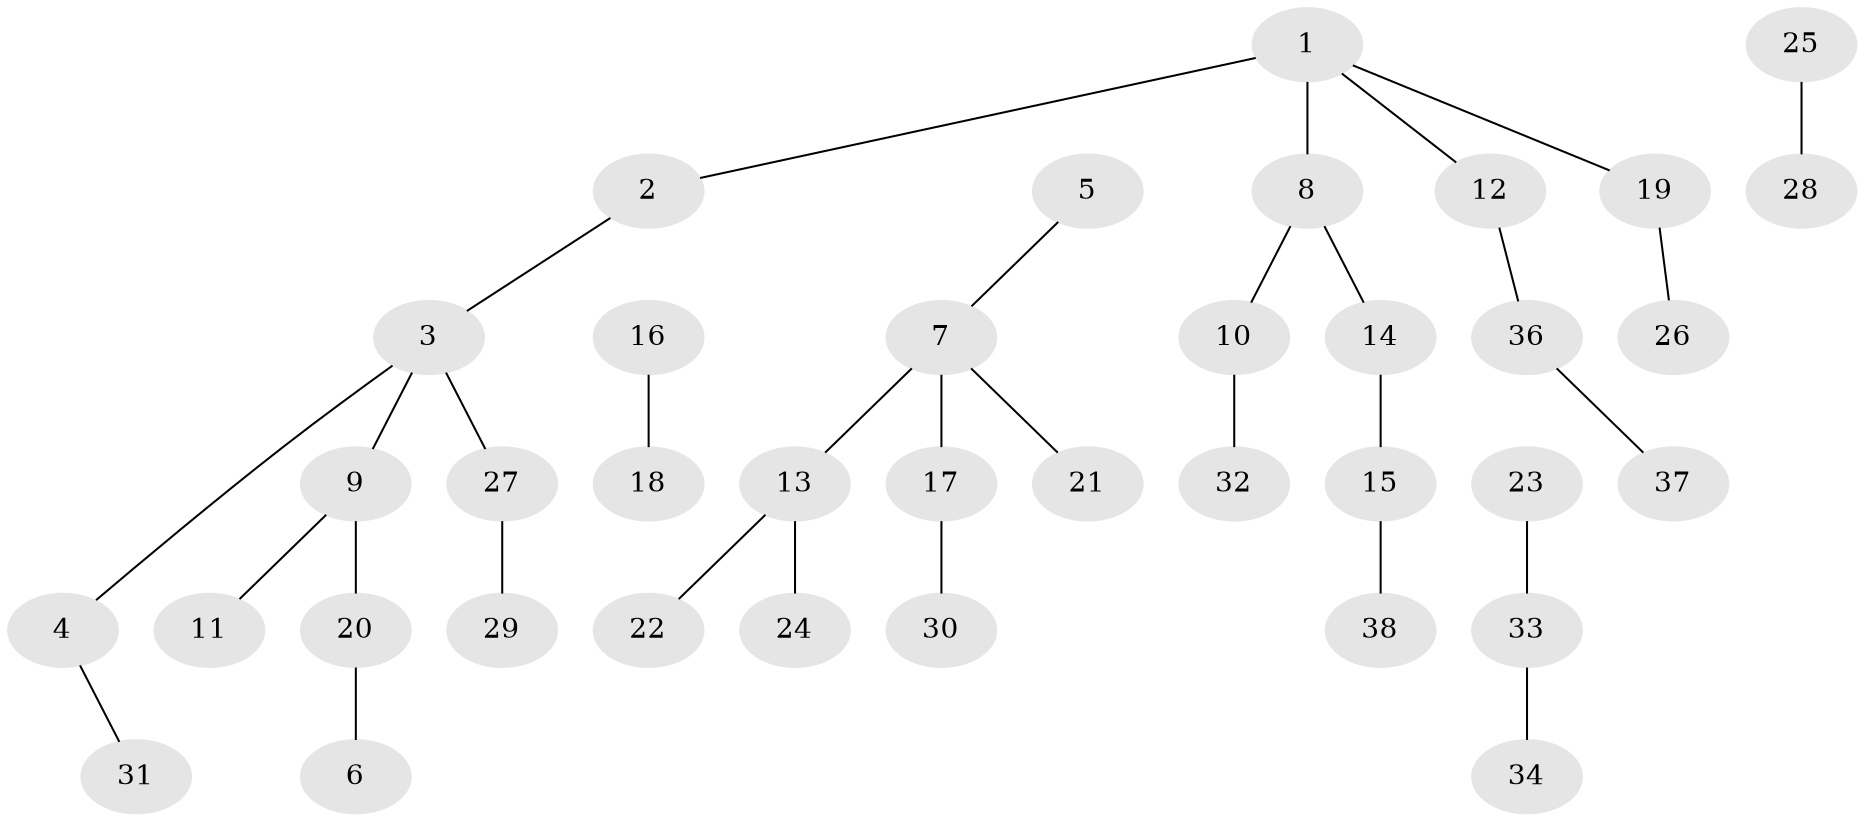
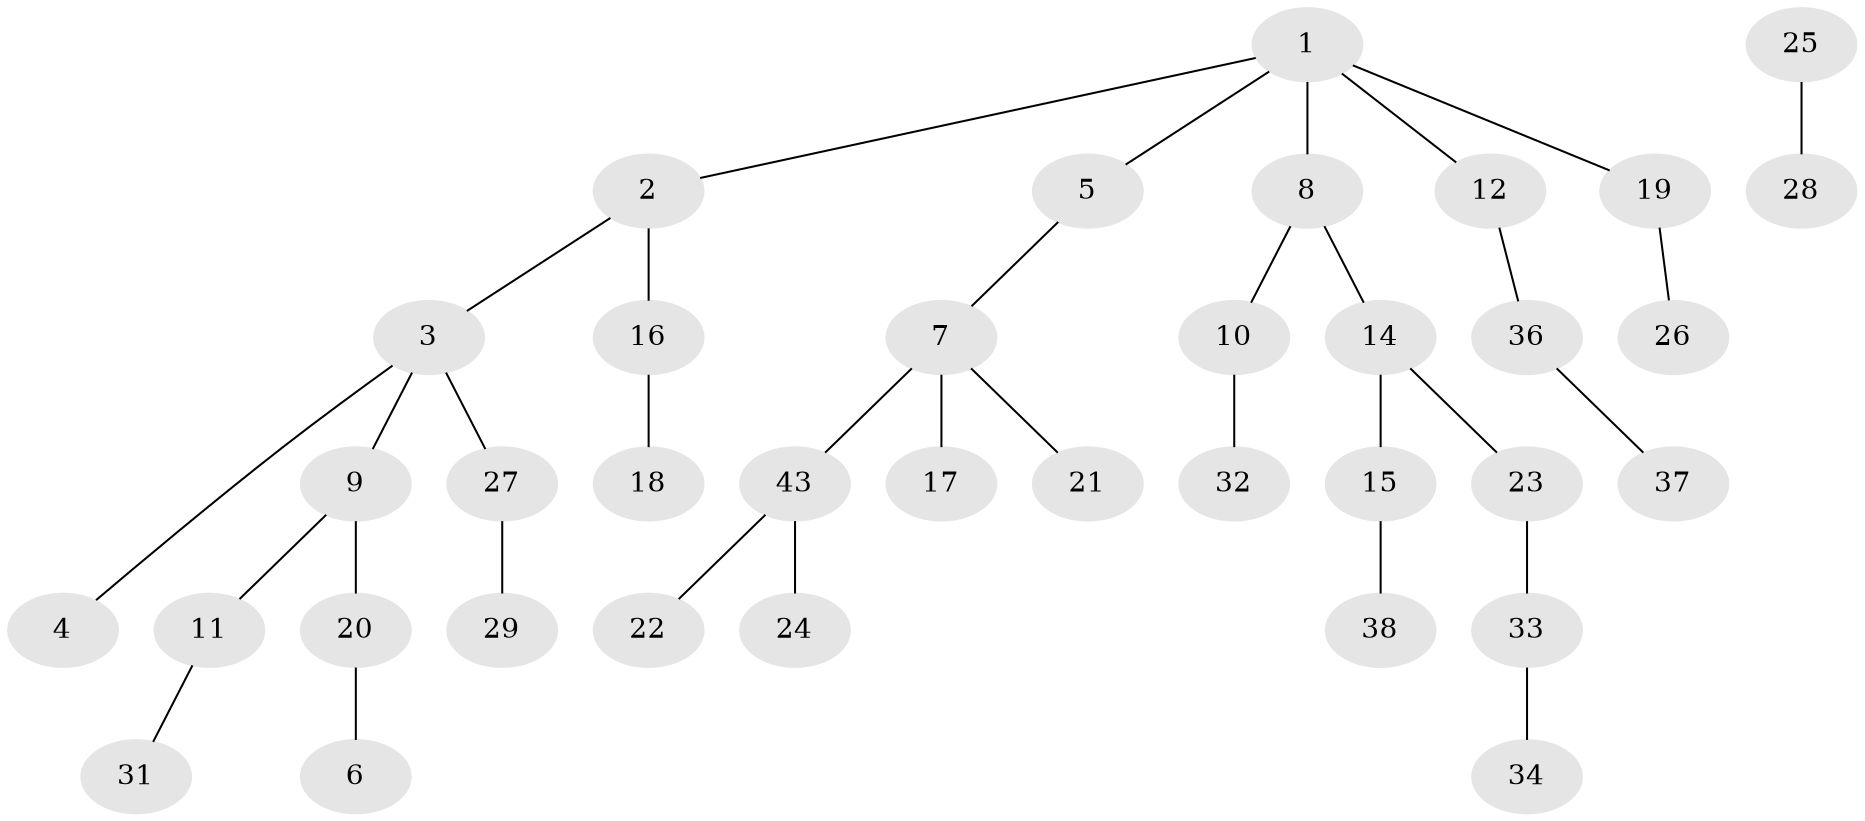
edge "1" -- "5": added
edge "2" -- "16": added
edge "14" -- "23": added
node "13": label "13" -> "43"
node "30": removed
edge "4" -- "31": now "11" -- "31"
